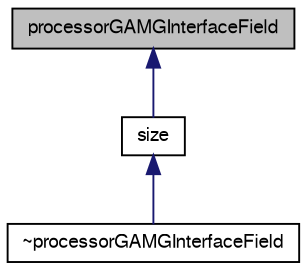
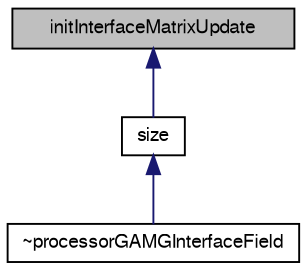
node "processorGAMGInterfaceField": label "processorGAMGInterfaceField" -> "initInterfaceMatrixUpdate"
